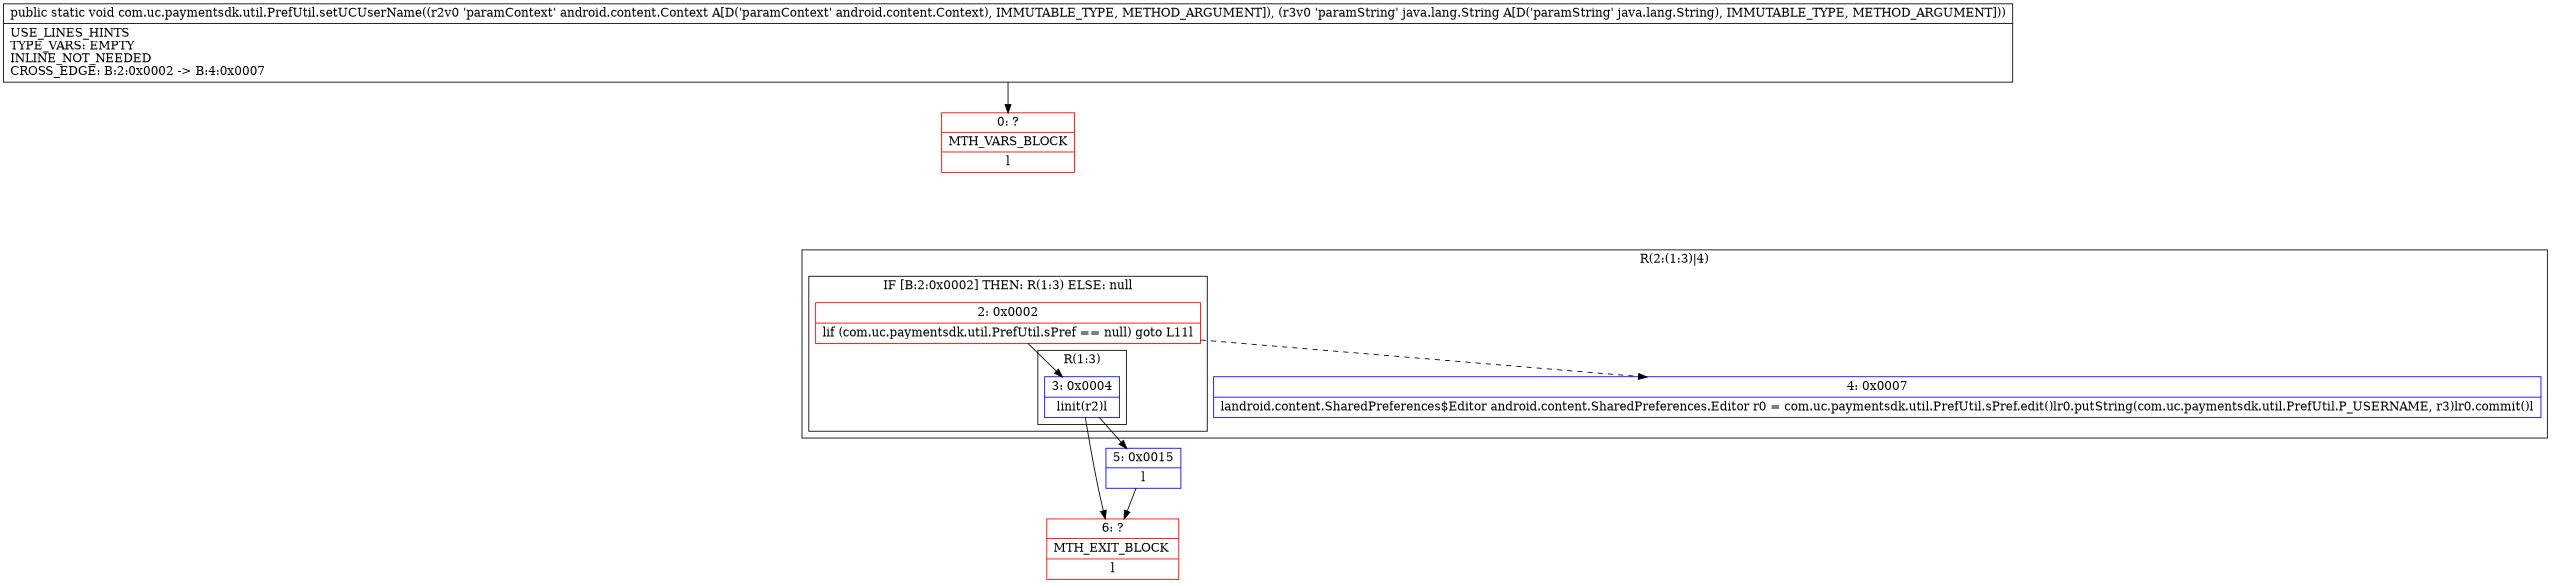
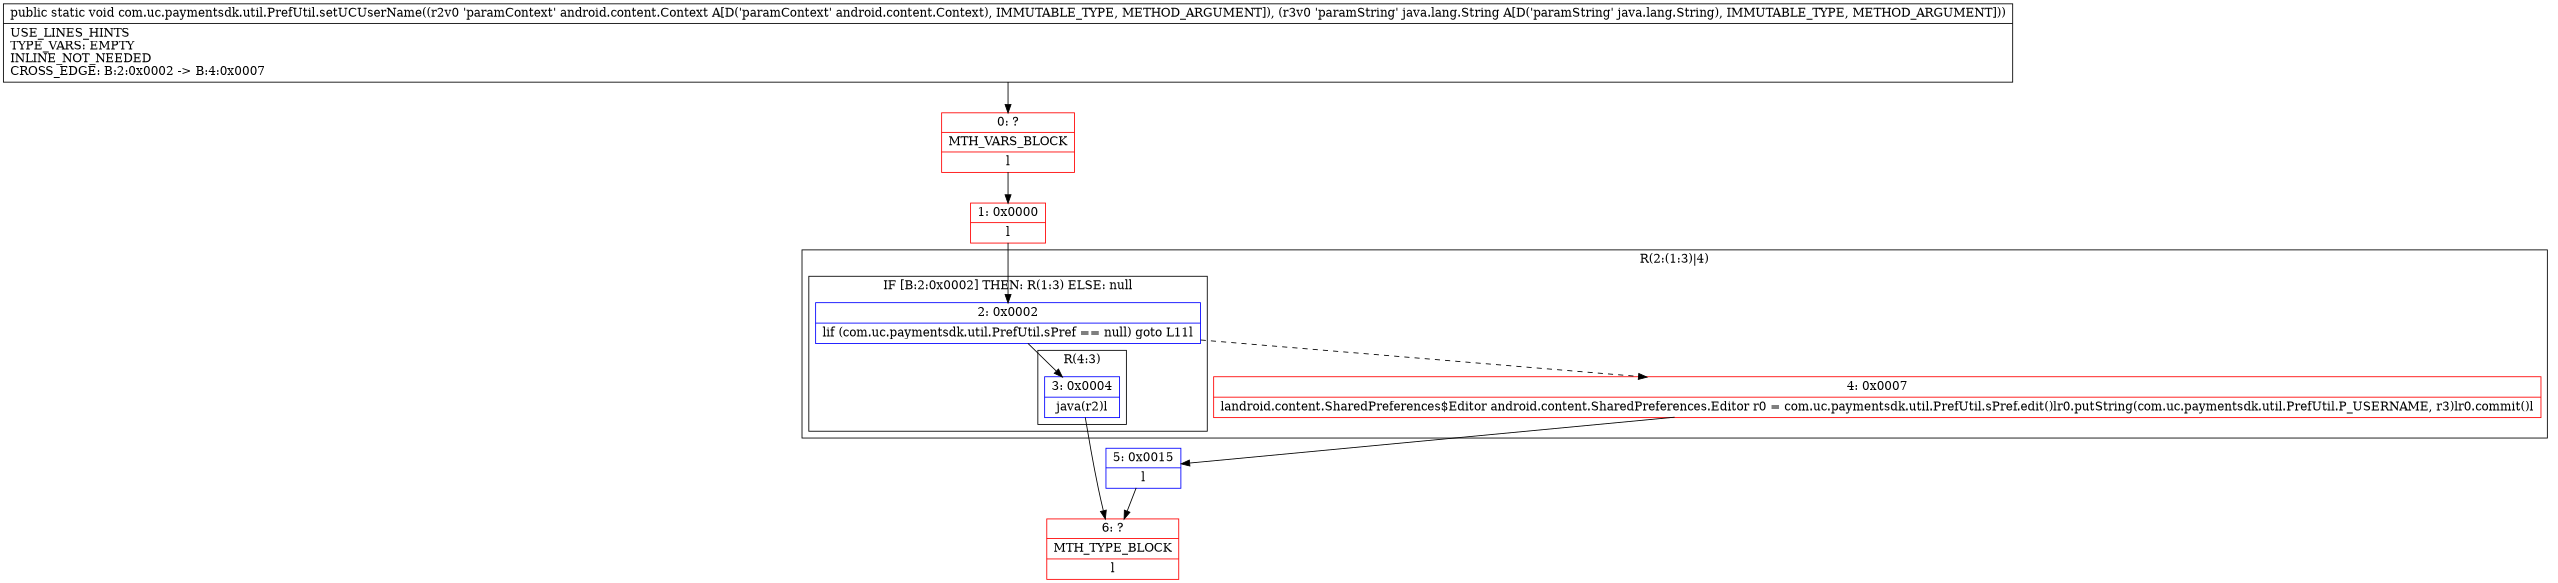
node "1: 0x0000": added
node "2: 0x0002": color red -> blue
cluster "R(1:3)": label "R(1:3)" -> "R(4:3)"
node "4: 0x0007": color blue -> red
node "3: 0x0004": text "linit(r2)l" -> "java(r2)l"
edge "3: 0x0004" -> "5: 0x0015": now "4: 0x0007" -> "5: 0x0015"
node "6: ?": text "MTH_EXIT_BLOCK" -> "MTH_TYPE_BLOCK"
